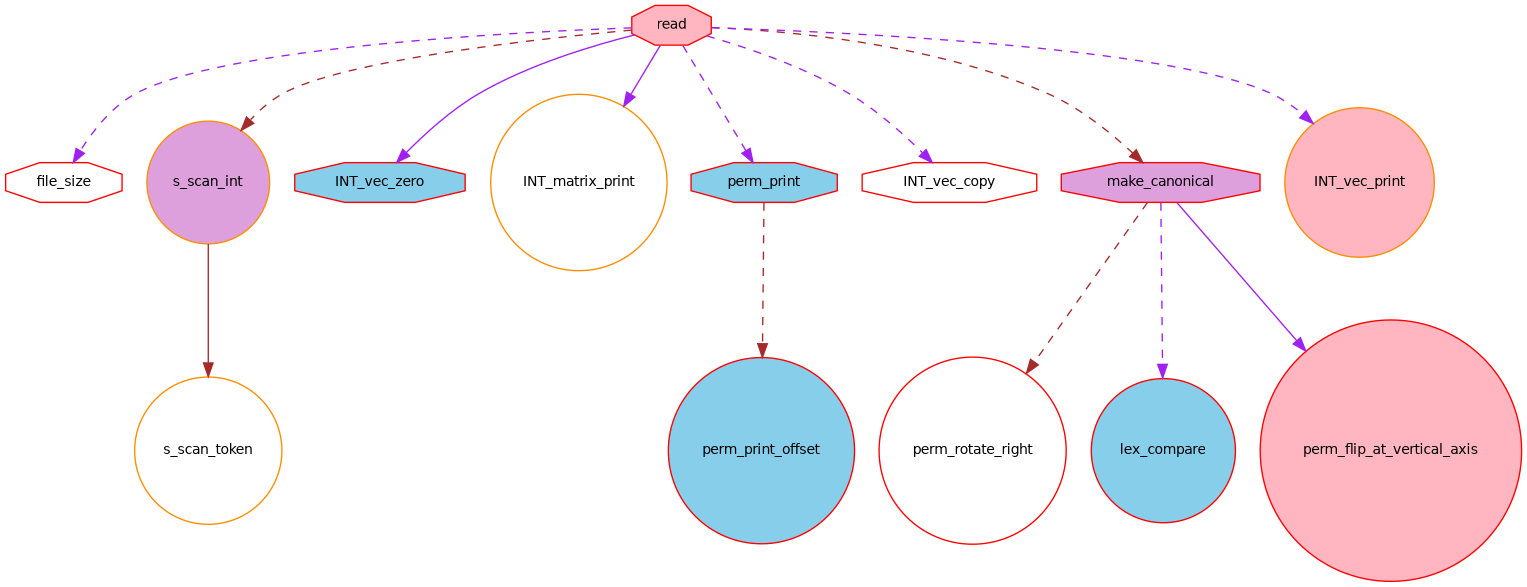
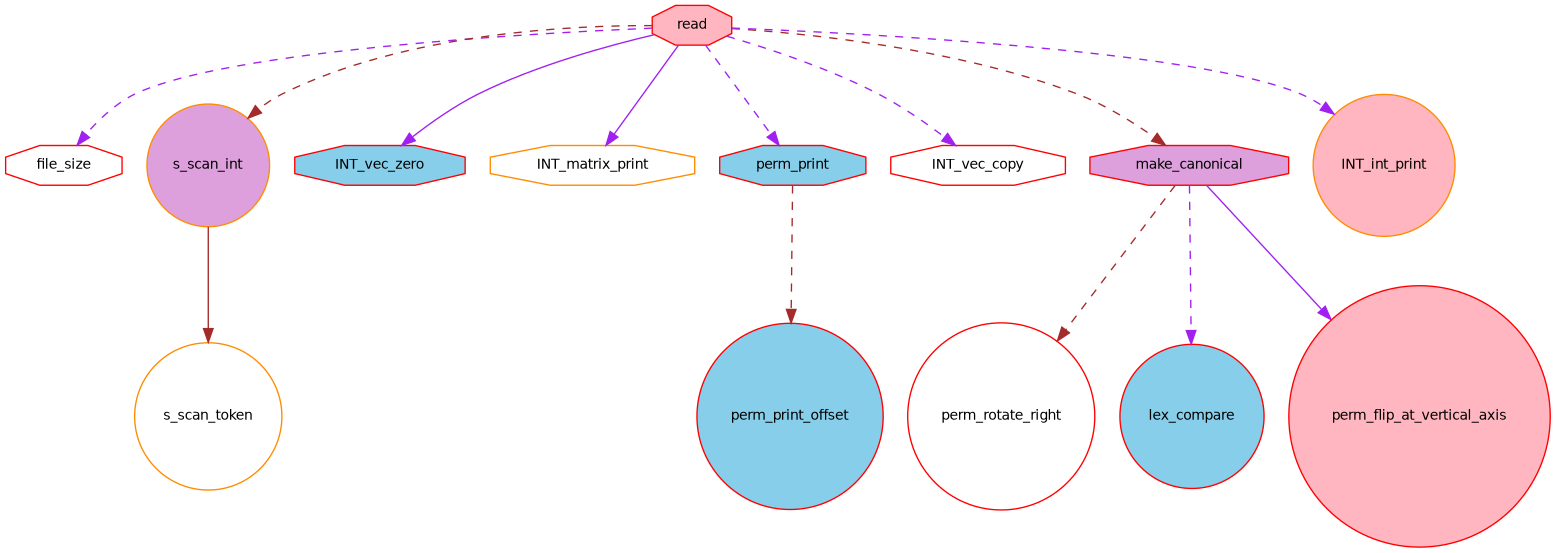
node "INT_matrix_print": shape circle -> octagon
node "INT_vec_print": label "INT_vec_print" -> "INT_int_print"
